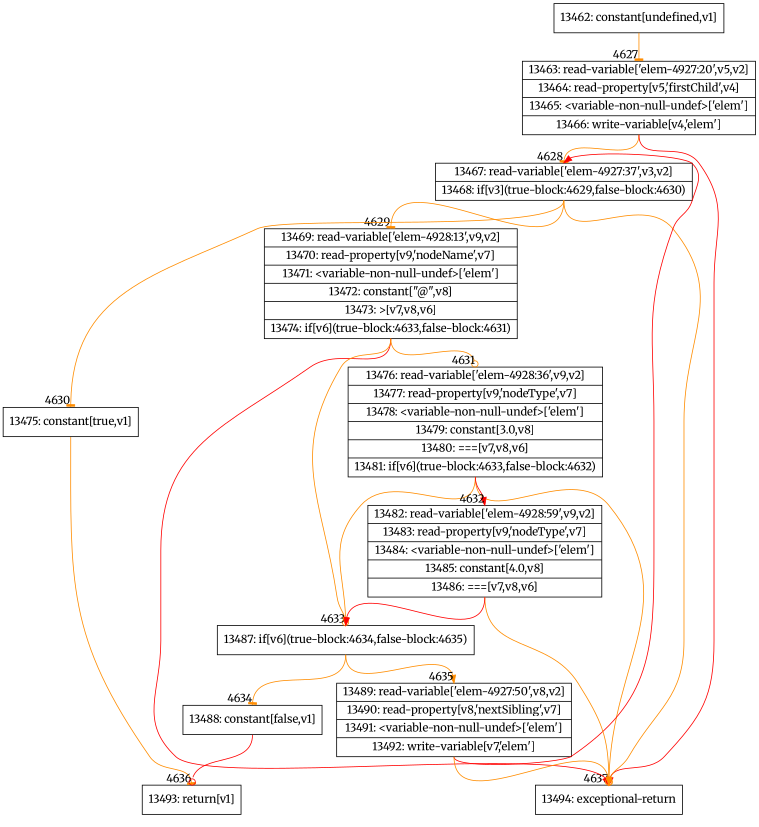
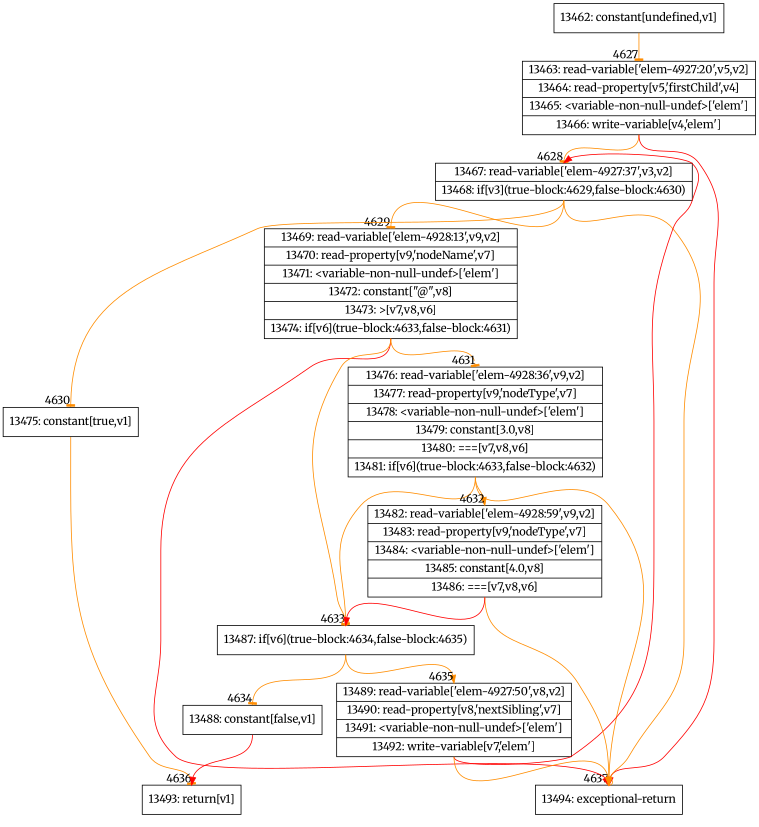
edge "13469: read-variable['elem-4928:13',v9,v2]" -> "13476: read-variable['elem-4928:36',v9,v2]": arrowhead odot -> tee
edge "13469: read-variable['elem-4928:13',v9,v2]" -> "13487: if[v6](true-block:4634,false-block:4635)": arrowhead odot -> tee
edge "13476: read-variable['elem-4928:36',v9,v2]" -> "13482: read-variable['elem-4928:59',v9,v2]": color red -> darkorange
edge "13476: read-variable['elem-4928:36',v9,v2]" -> "13487: if[v6](true-block:4634,false-block:4635)": arrowhead normal -> odot
edge "13488: constant[false,v1]" -> "13493: return[v1]": arrowhead odot -> normal
edge "13489: read-variable['elem-4927:50',v8,v2]" -> "13494: exceptional-return": arrowhead odot -> normal
